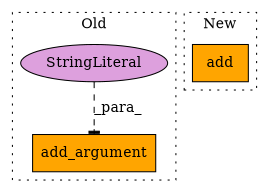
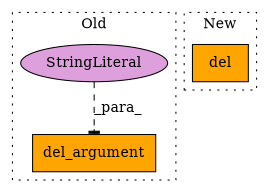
node "add": label "add" -> "del"
node "add_argument": label "add_argument" -> "del_argument"
